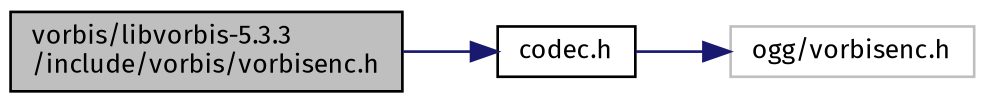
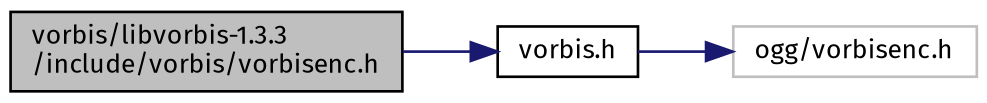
node "vorbis/libvorbis-5.3.3 /include/vorbis/vorbisenc.h": label "vorbis/libvorbis-5.3.3 /include/vorbis/vorbisenc.h" -> "vorbis/libvorbis-1.3.3 /include/vorbis/vorbisenc.h"
node "codec.h": label "codec.h" -> "vorbis.h"
